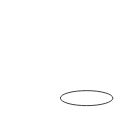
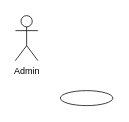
node "Admin": added
